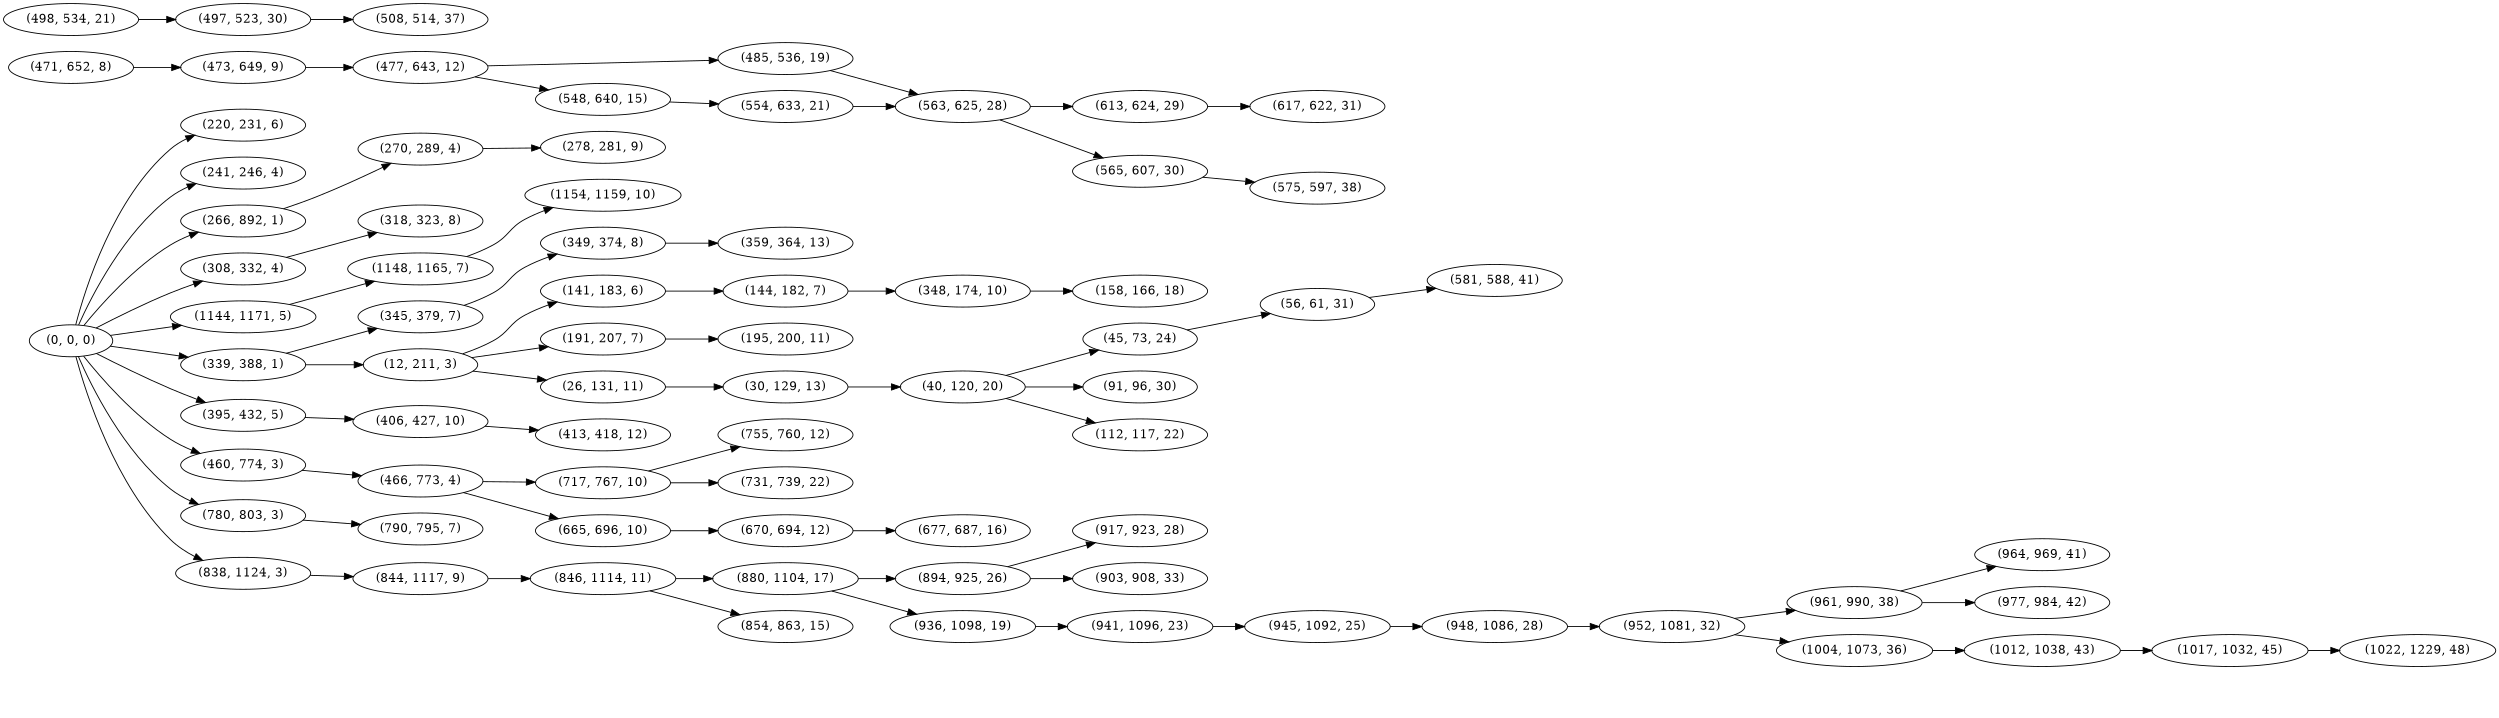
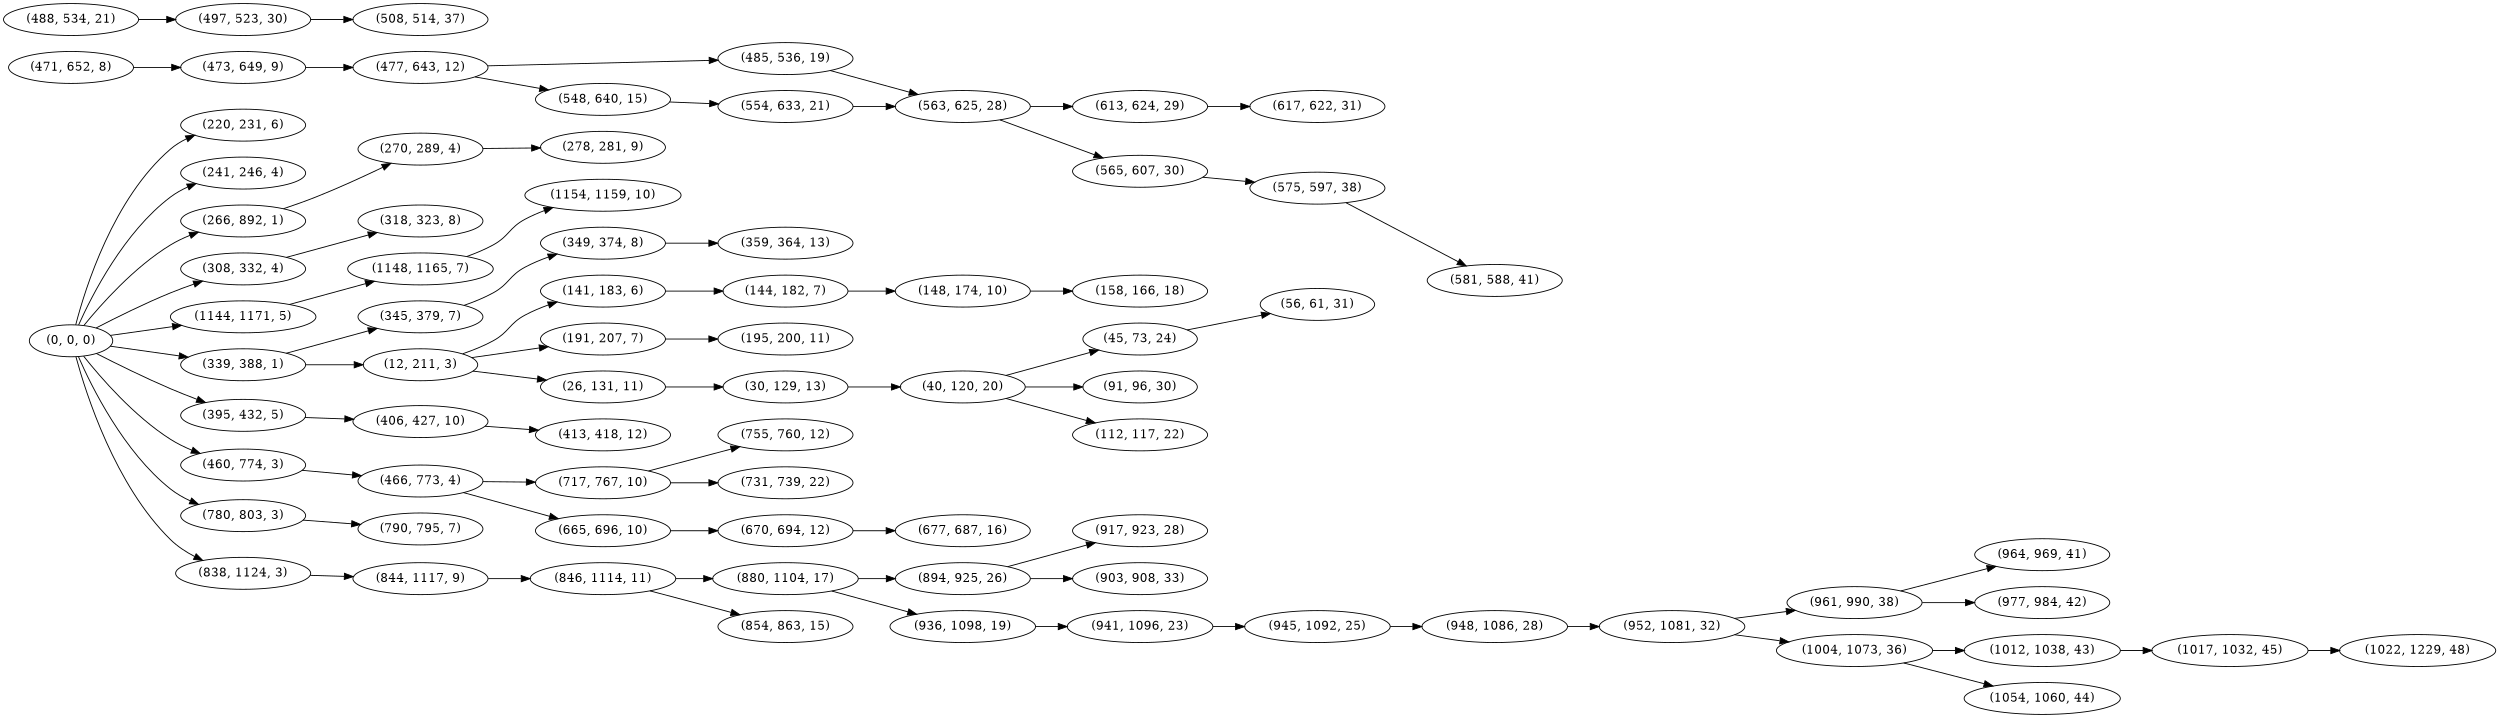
node "(498, 534, 21)": label "(498, 534, 21)" -> "(488, 534, 21)"
node "(348, 174, 10)": label "(348, 174, 10)" -> "(148, 174, 10)"
edge "(56, 61, 31)" -> "(581, 588, 41)": now "(575, 597, 38)" -> "(581, 588, 41)"
node "(1054, 1060, 44)": added
